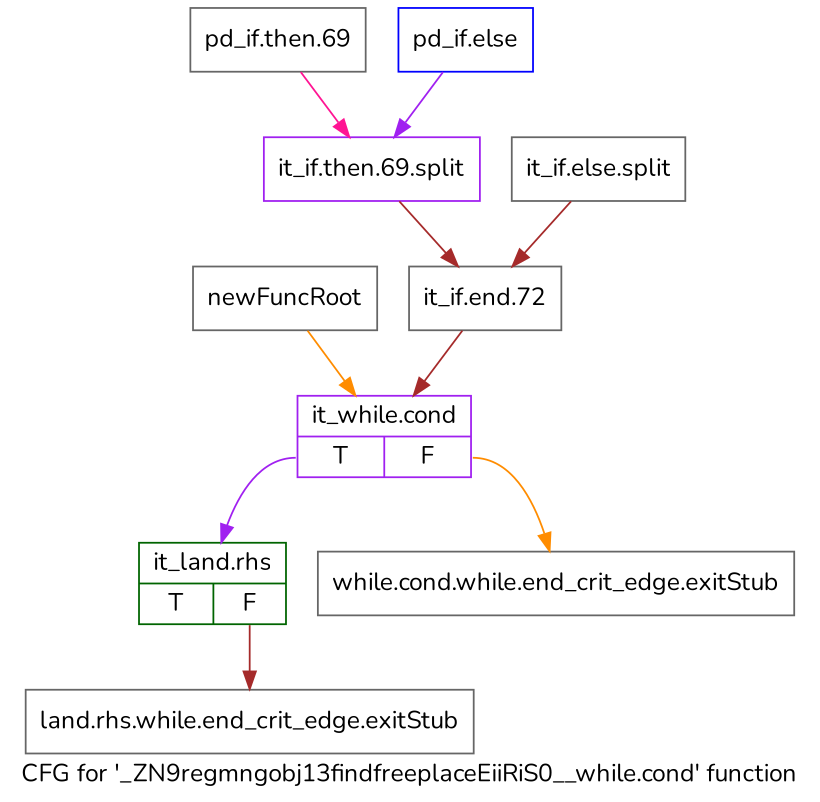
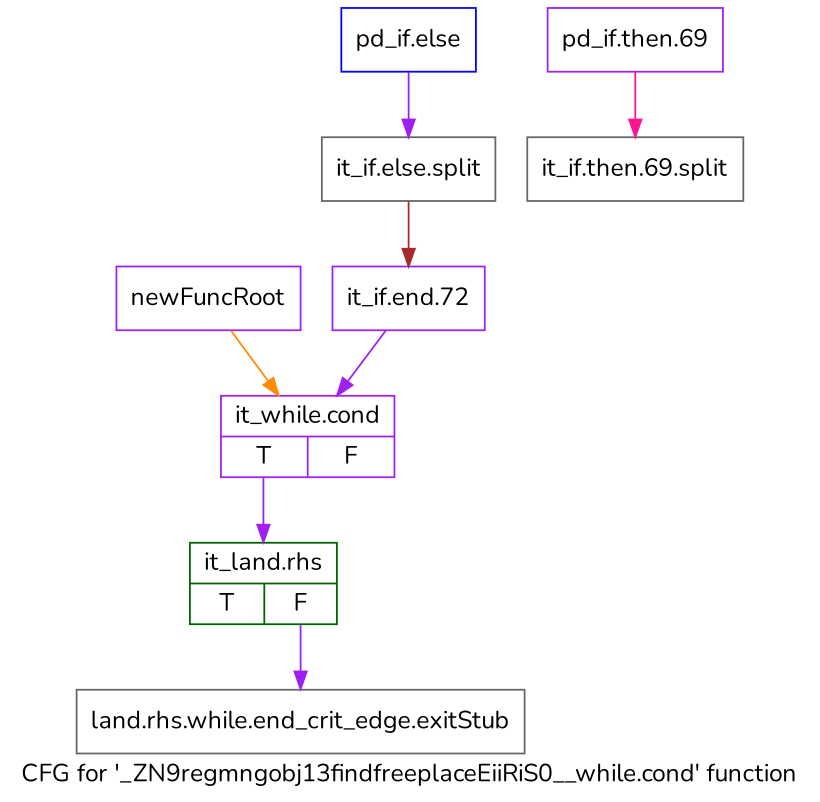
node "pd_if.then.69": color gray40 -> purple
edge "pd_if.else" -> "it_if.then.69.split": now "pd_if.else" -> "it_if.else.split"
node "it_if.then.69.split": color purple -> gray40
edge "it_if.then.69.split" -> "it_if.end.72": removed
node "newFuncRoot": color gray40 -> purple
node "it_if.end.72": color gray40 -> purple
edge "it_if.end.72" -> "it_while.cond": color brown -> purple
node "while.cond.while.end_crit_edge.exitStub": removed
edge "it_land.rhs" -> "land.rhs.while.end_crit_edge.exitStub": color brown -> purple
